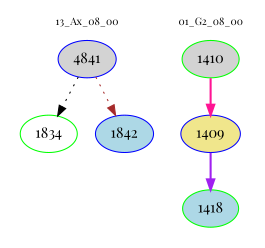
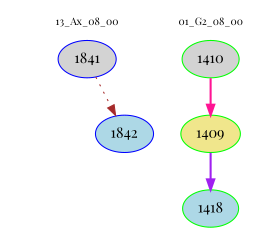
node "4841": label "4841" -> "1841"
node "1834": removed
node "1409": color blue -> green
